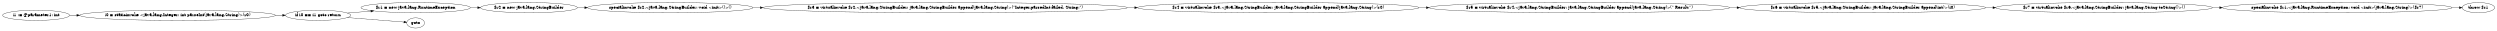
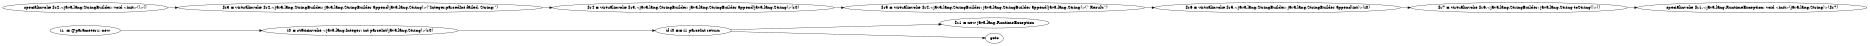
node "$r2 = new java.lang.StringBuilder": removed
node "throw $r1": removed
node "i1 := @parameter1: int": label "i1 := @parameter1: int" -> "i1 := @parameter1: new"
node "if i0 == i1 goto return": label "if i0 == i1 goto return" -> "if i0 == i1 parseInt return"
